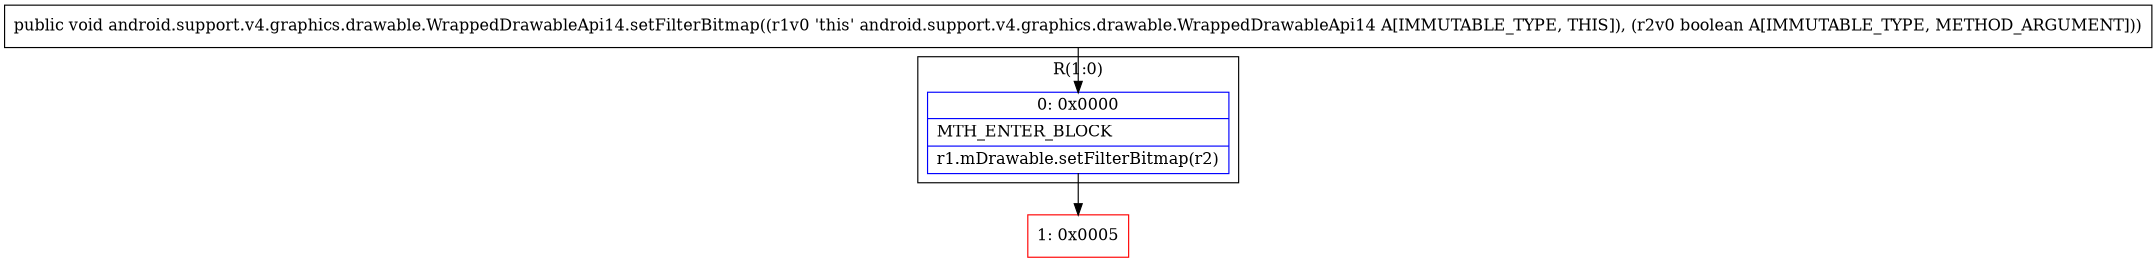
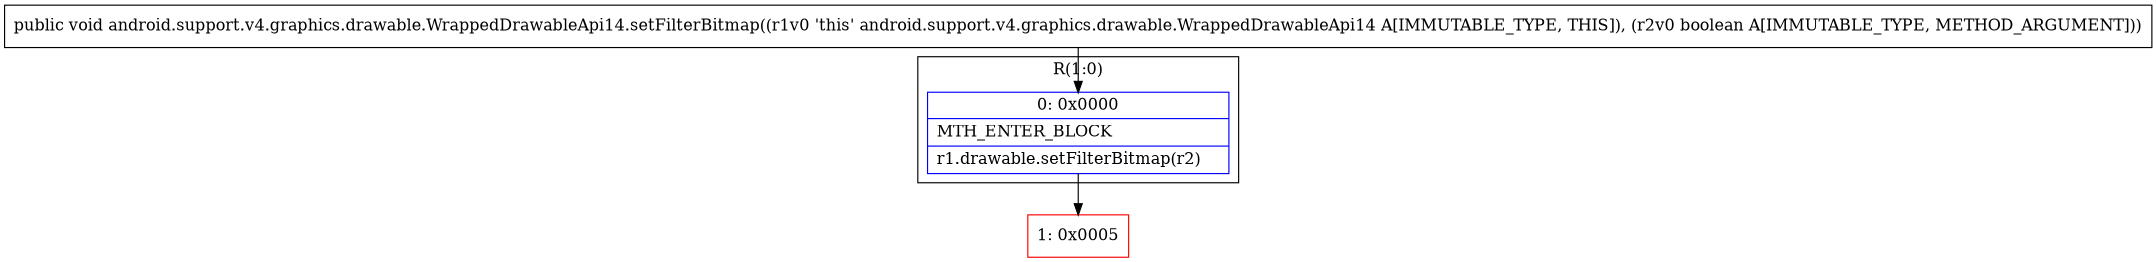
node "0: 0x0000": text "r1.mDrawable.setFilterBitmap(r2)" -> "r1.drawable.setFilterBitmap(r2)"
